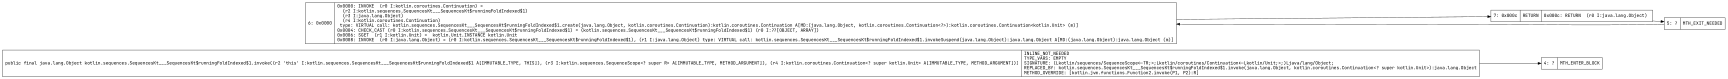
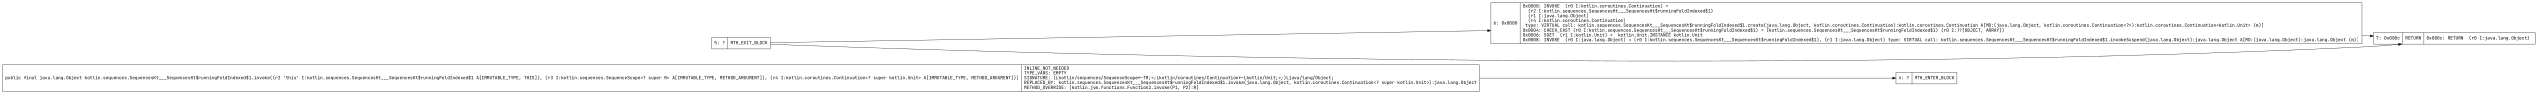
node "6: 0x0000": text "(r3 I:java.lang.Object)" -> "(r1 I:java.lang.Object)"
edge "7: 0x000c" -> "5: ?": reversed
node "5: ?": text "MTH_EXIT_NEEDED" -> "MTH_EXIT_BLOCK"
